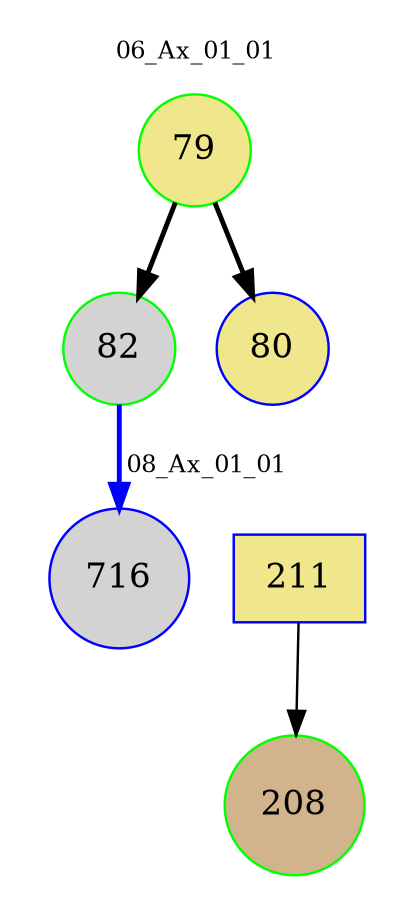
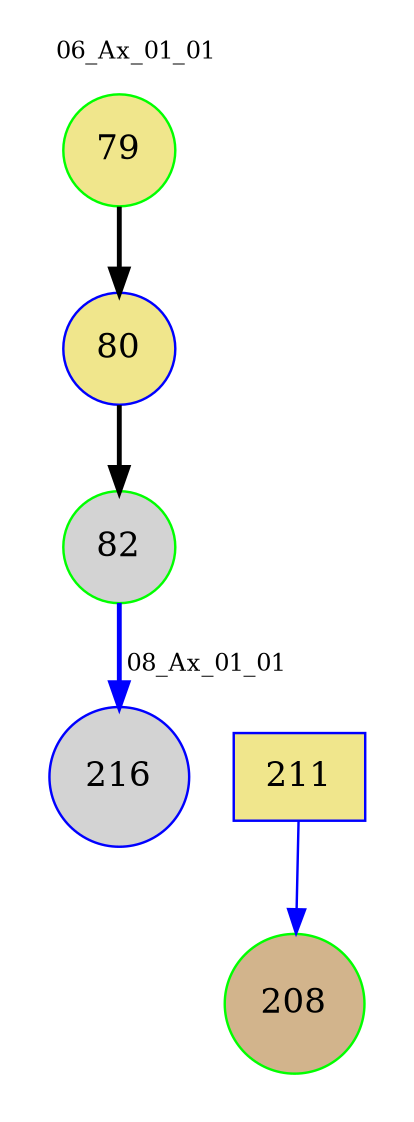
edge "79" -> "82": now "80" -> "82"
node "716": label "716" -> "216"
edge "211" -> "208": color black -> blue
